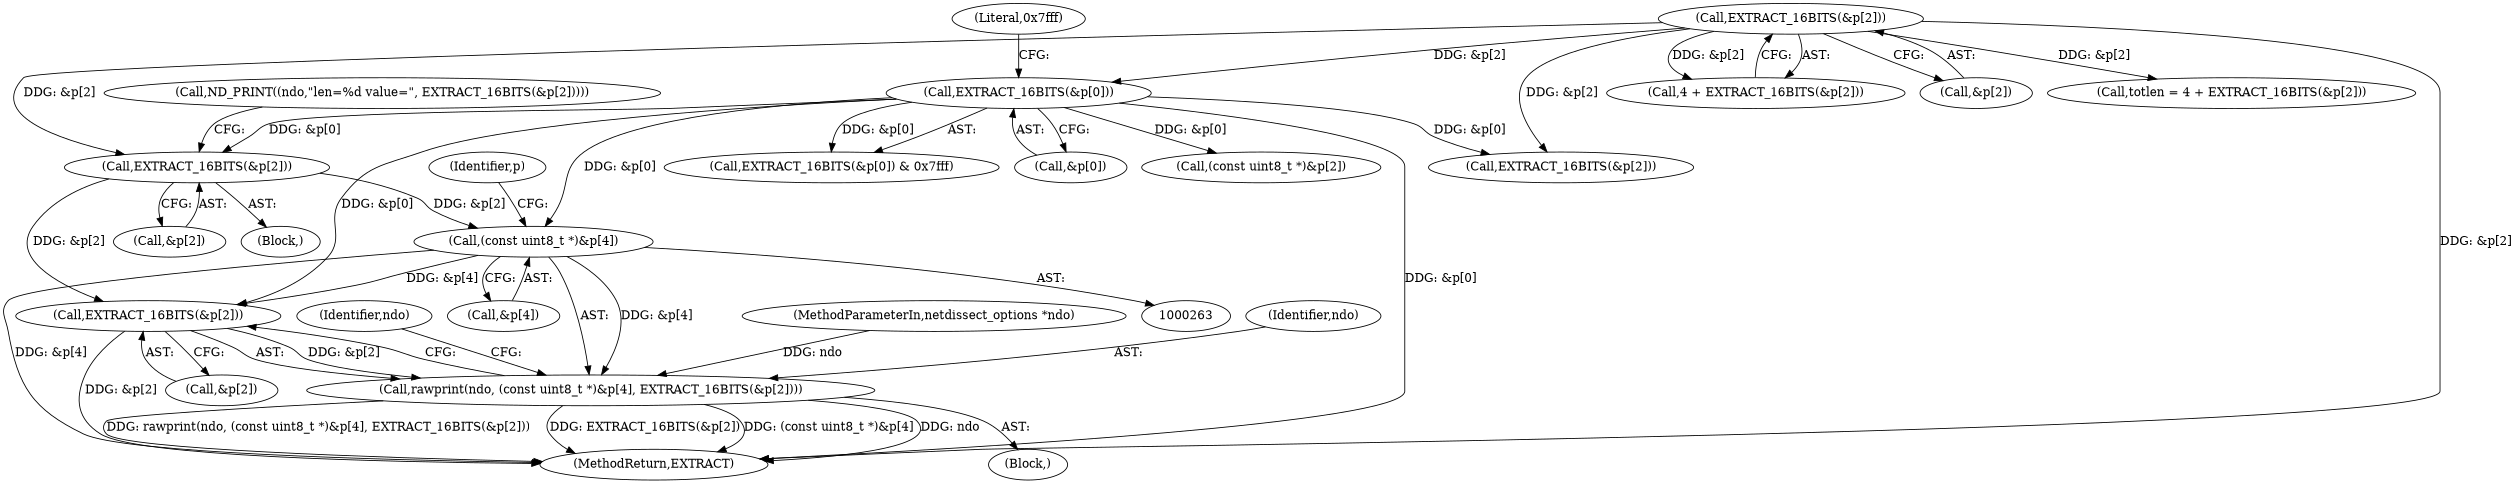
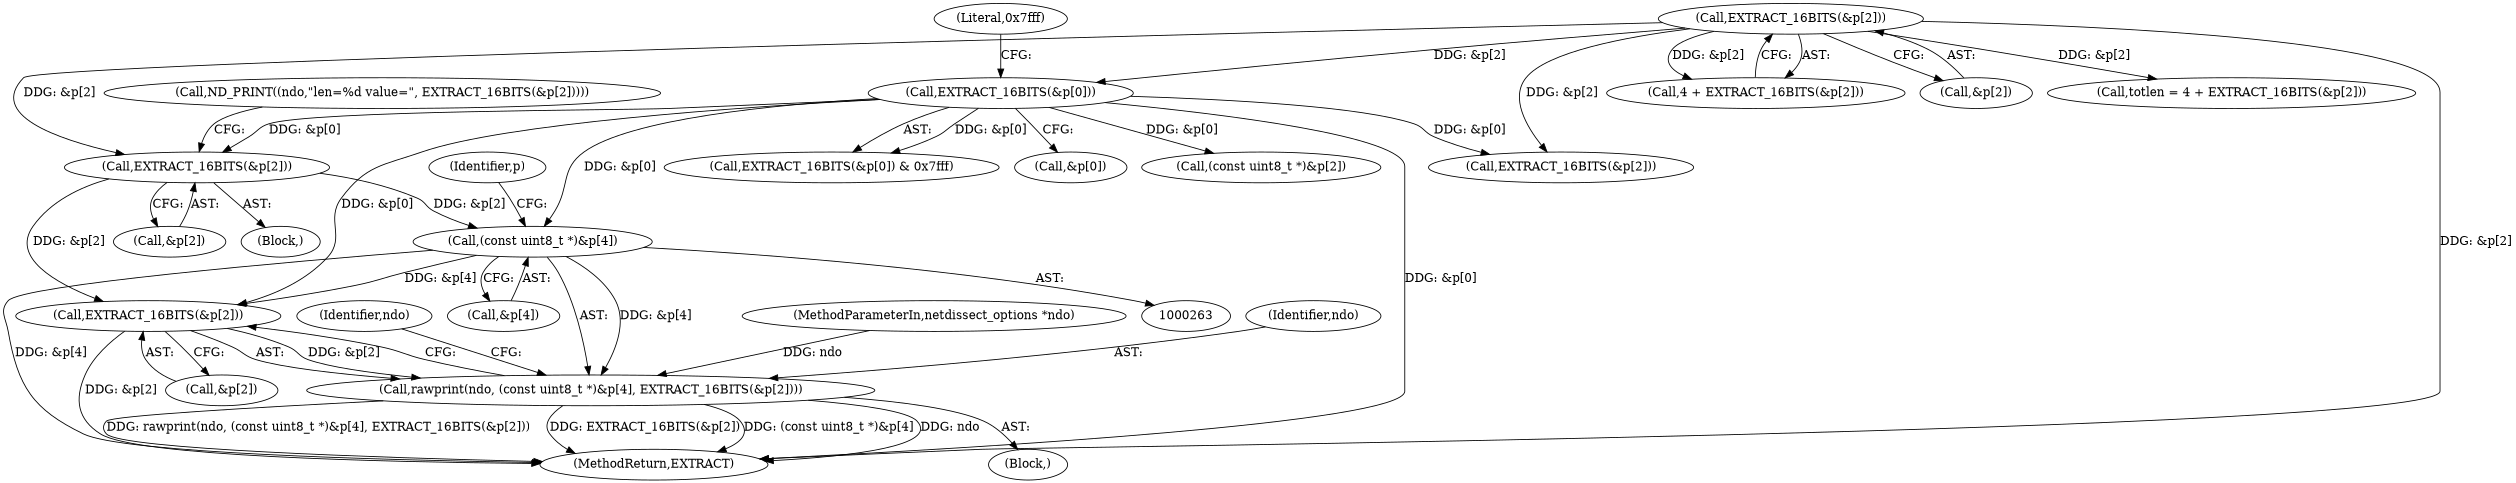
edge "(Call,&p[0])" -> "(Call,EXTRACT_16BITS(&p[0]))": removed, label "AST:"
